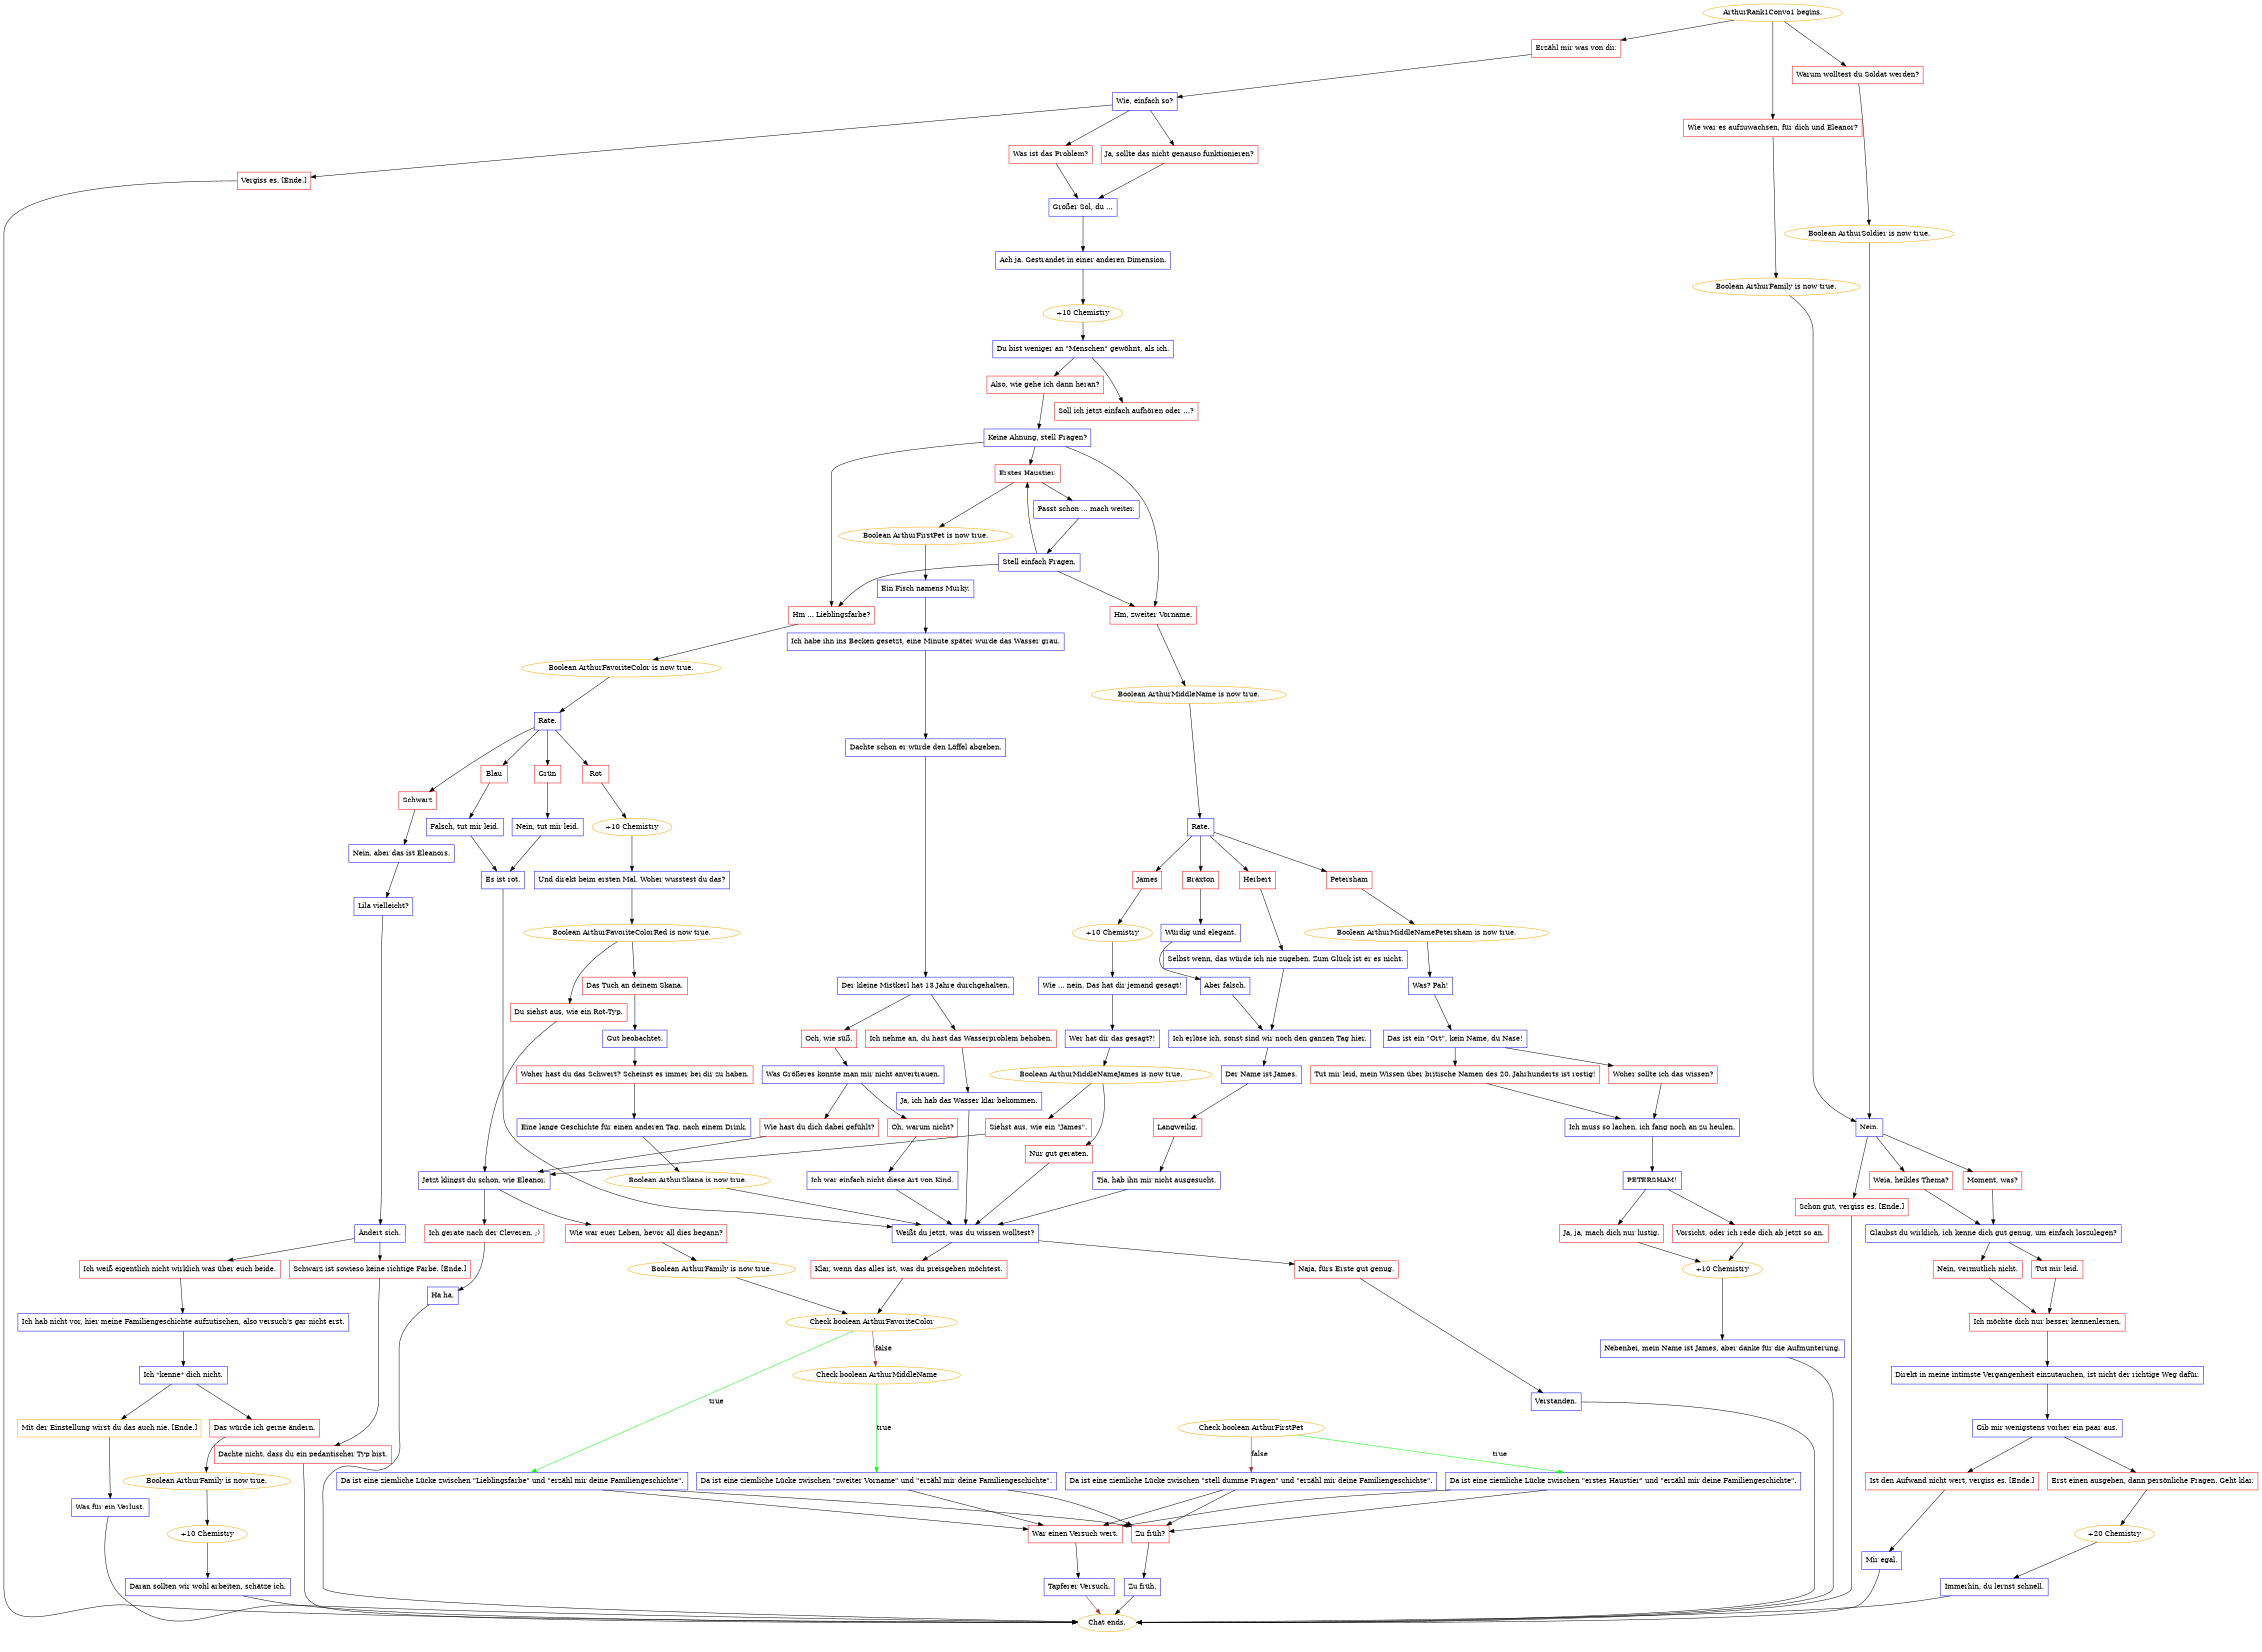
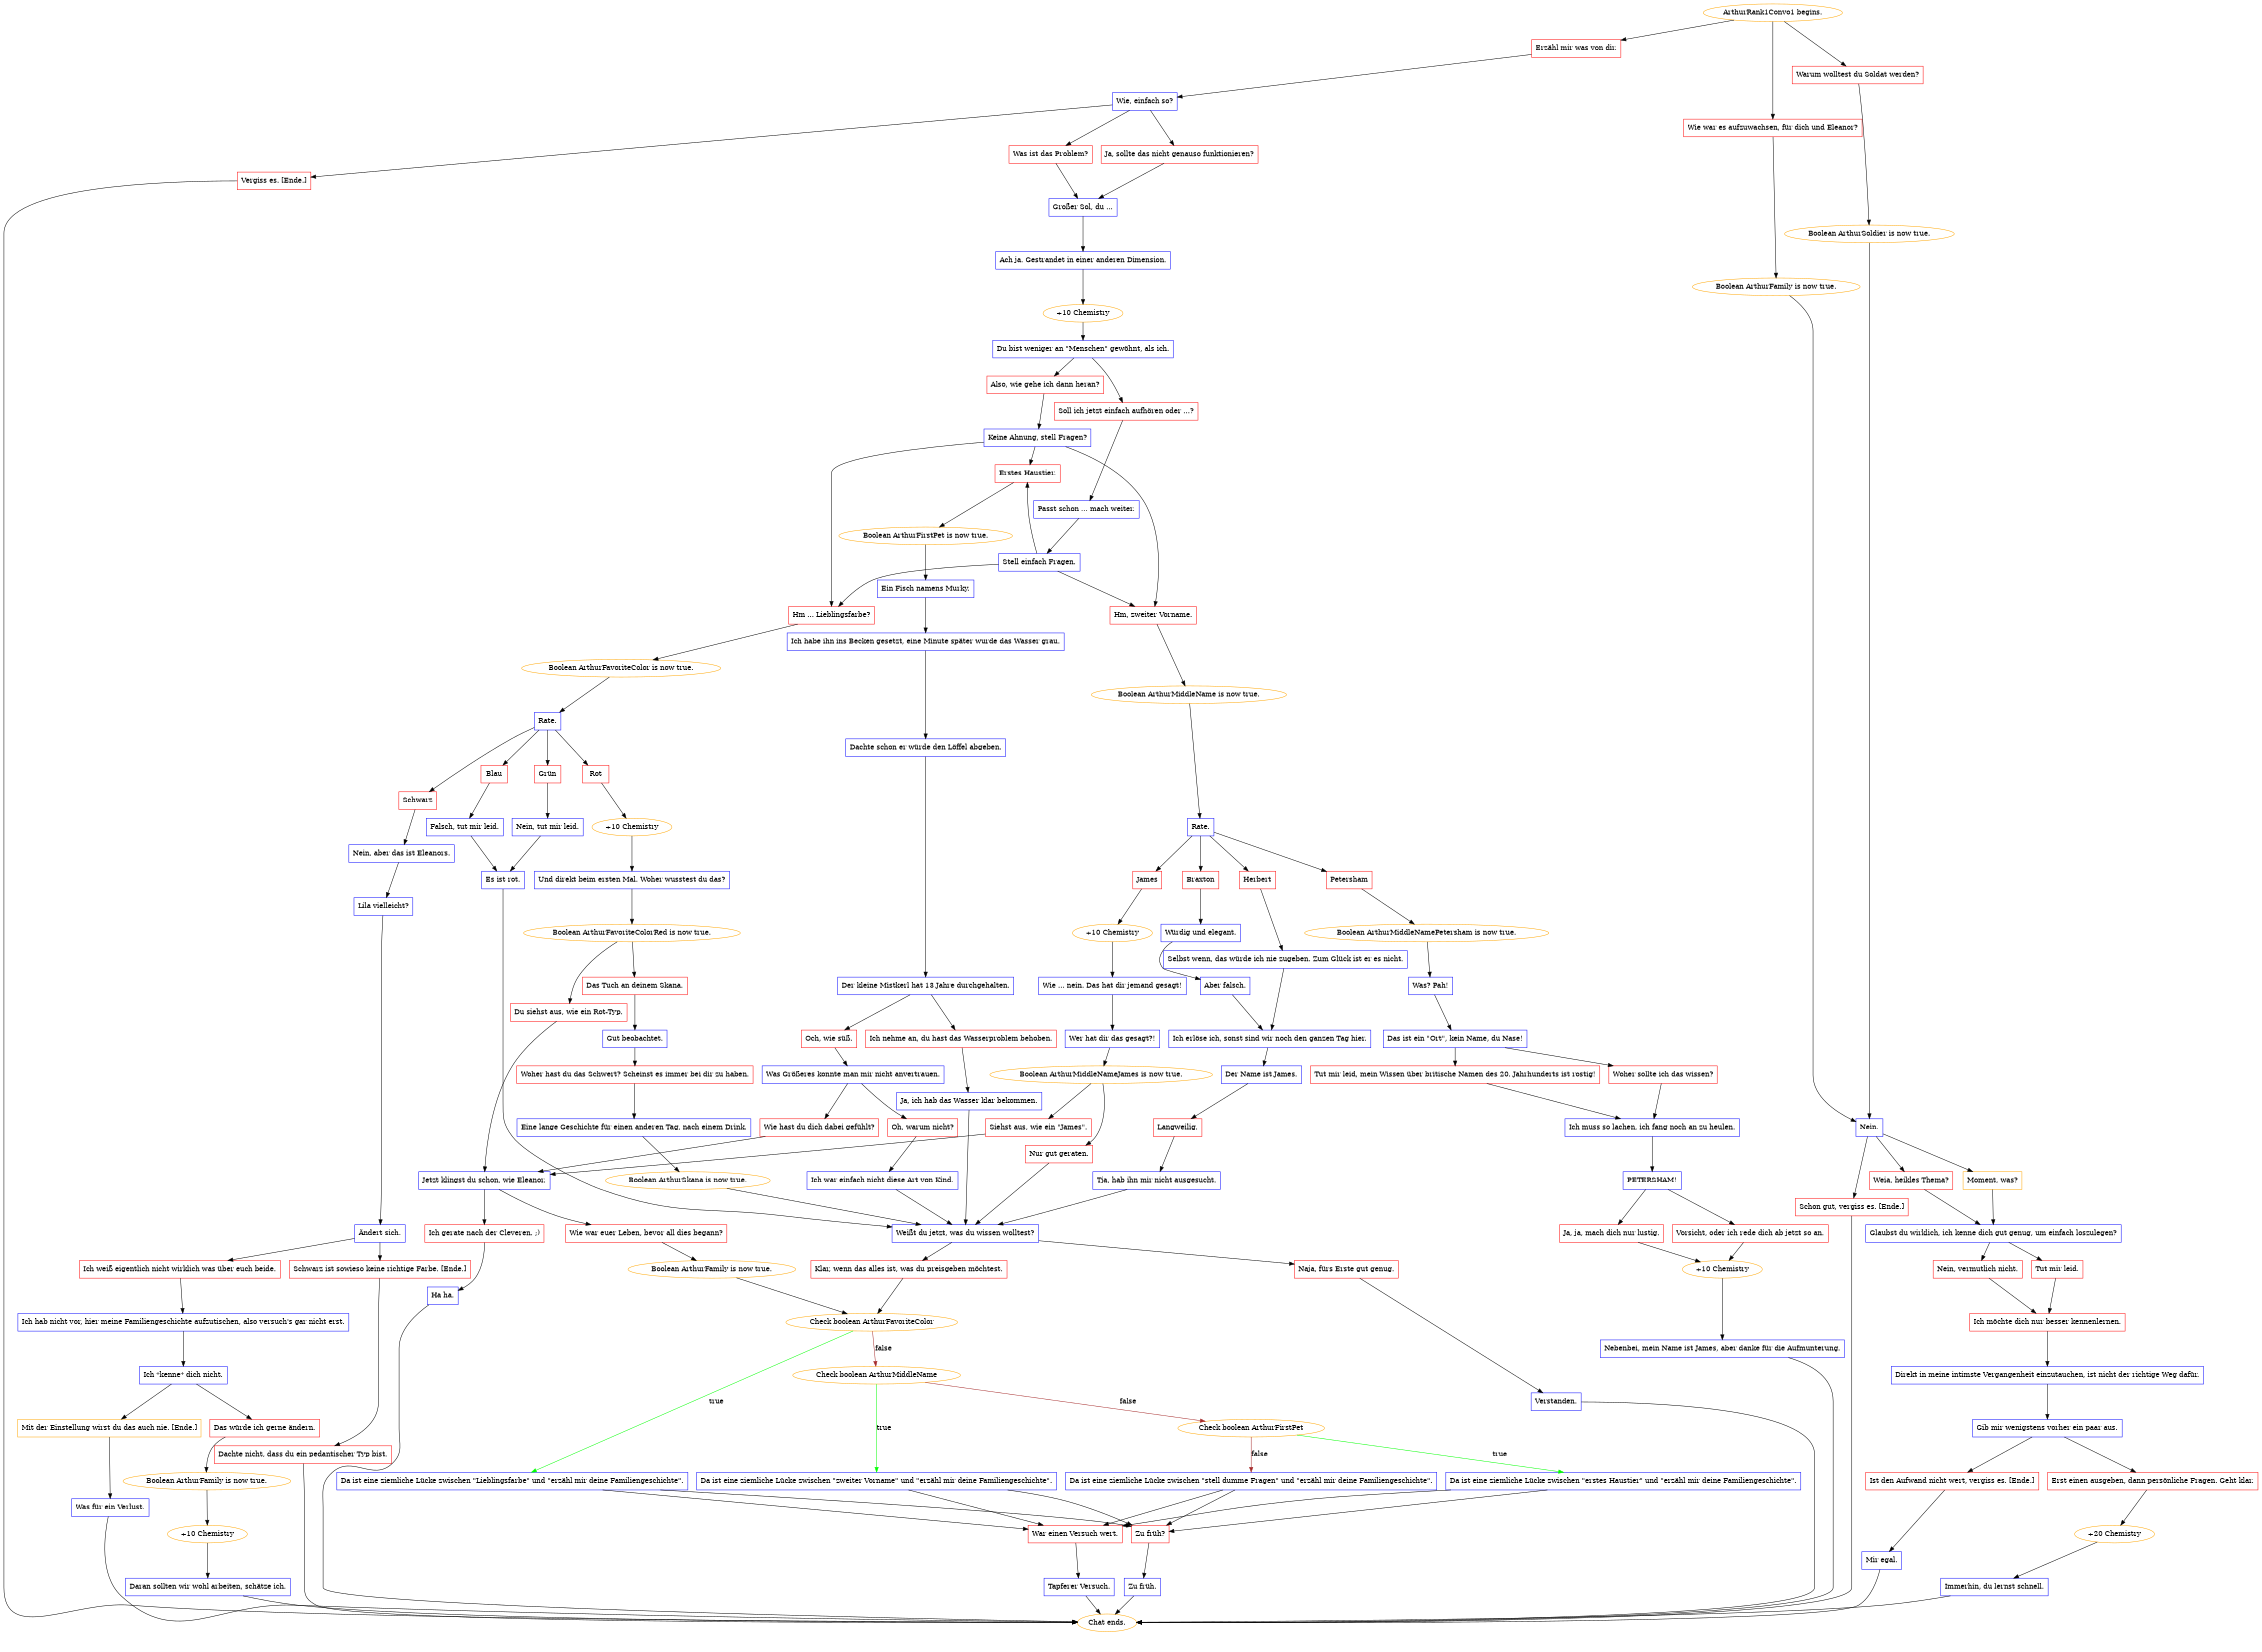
edge "Erstes Haustier." -> "Passt schon ... mach weiter.": now "Soll ich jetzt einfach aufhören oder ...?" -> "Passt schon ... mach weiter."
node "Moment, was?": color red -> orange
edge "Check boolean ArthurMiddleName" -> "Check boolean ArthurFirstPet": added, label "false"
edge "Tapferer Versuch." -> "Chat ends.": color brown -> black
